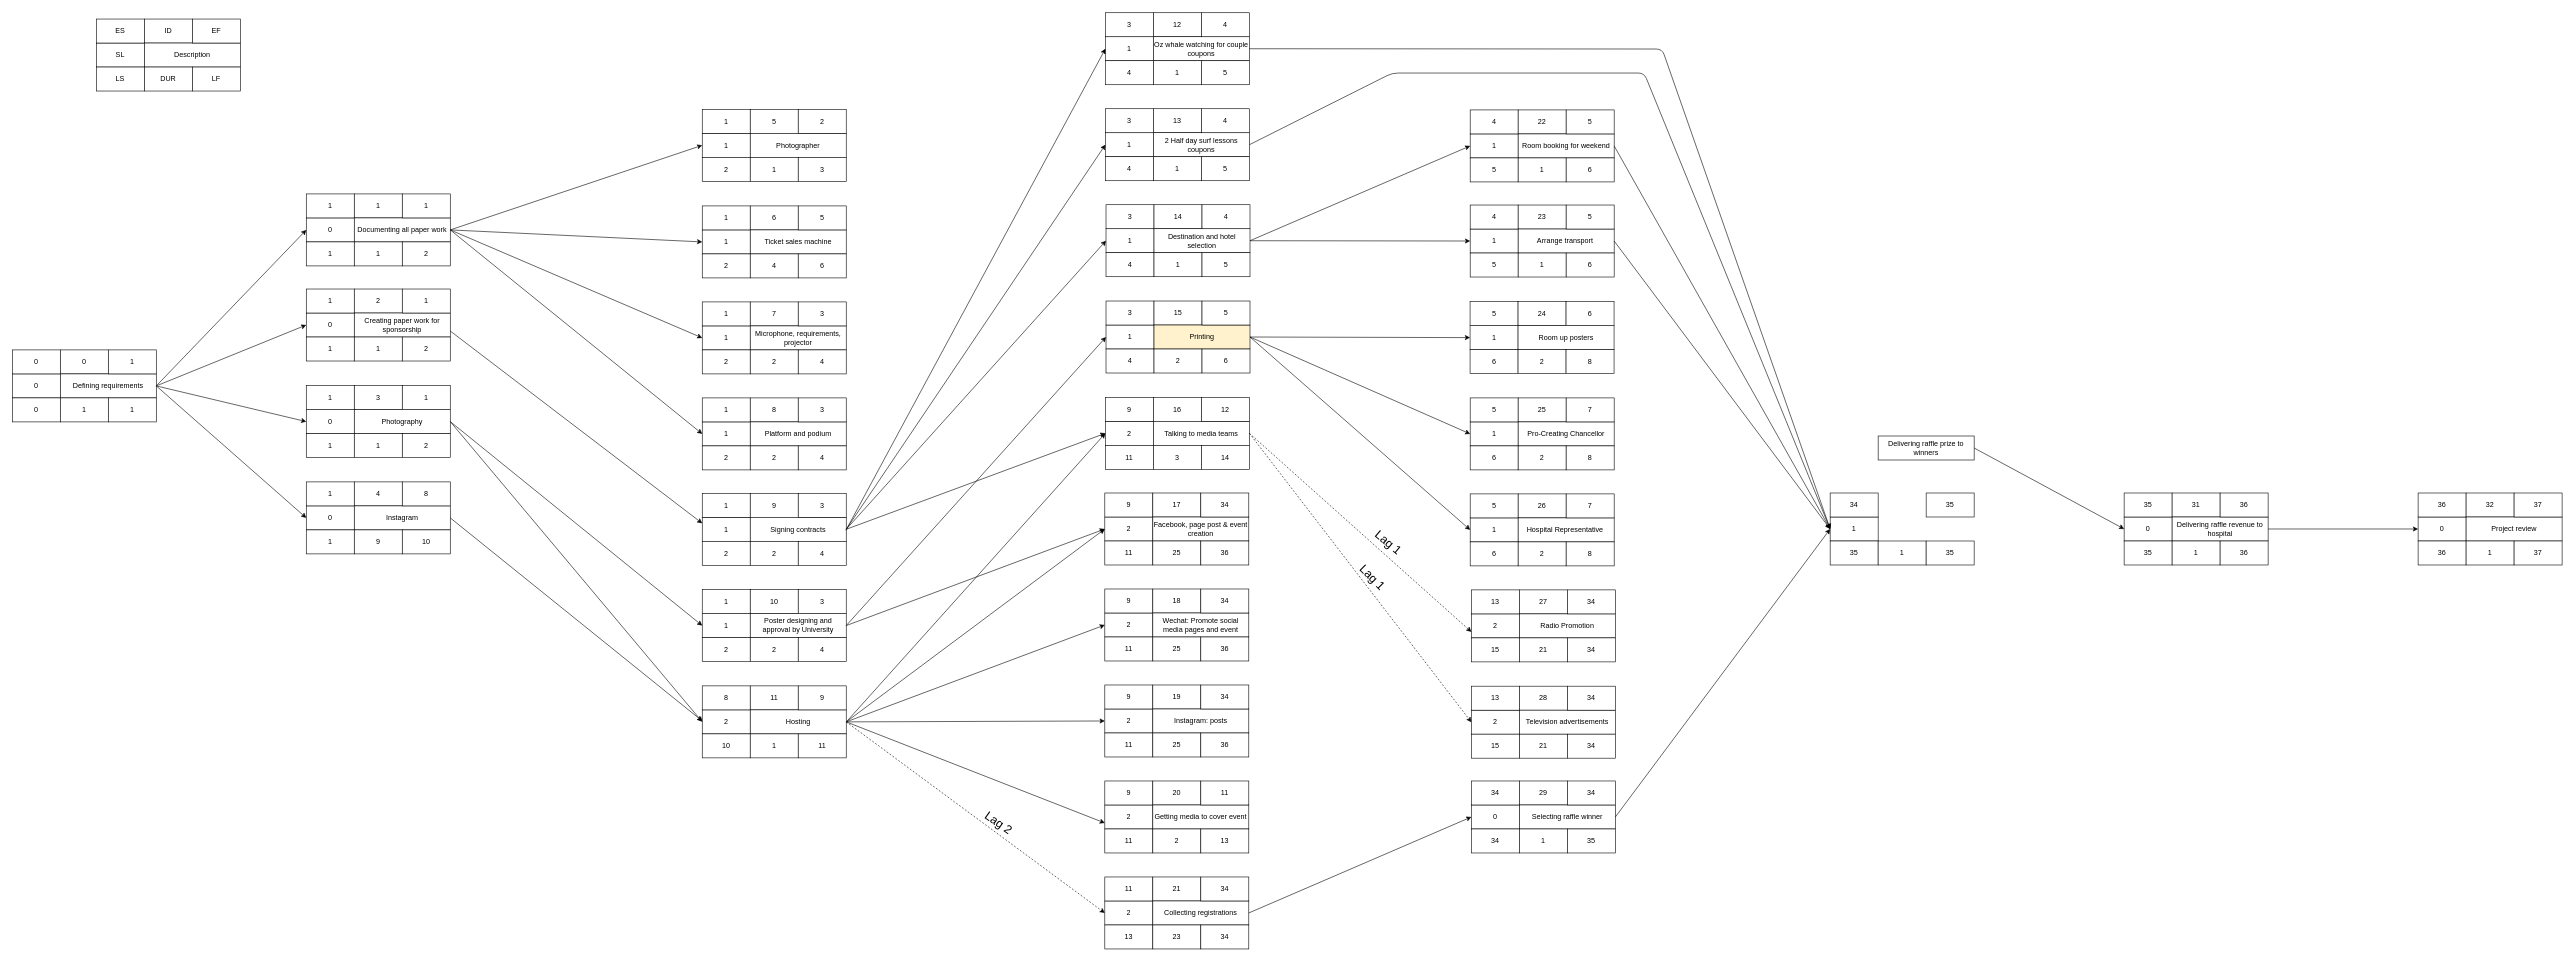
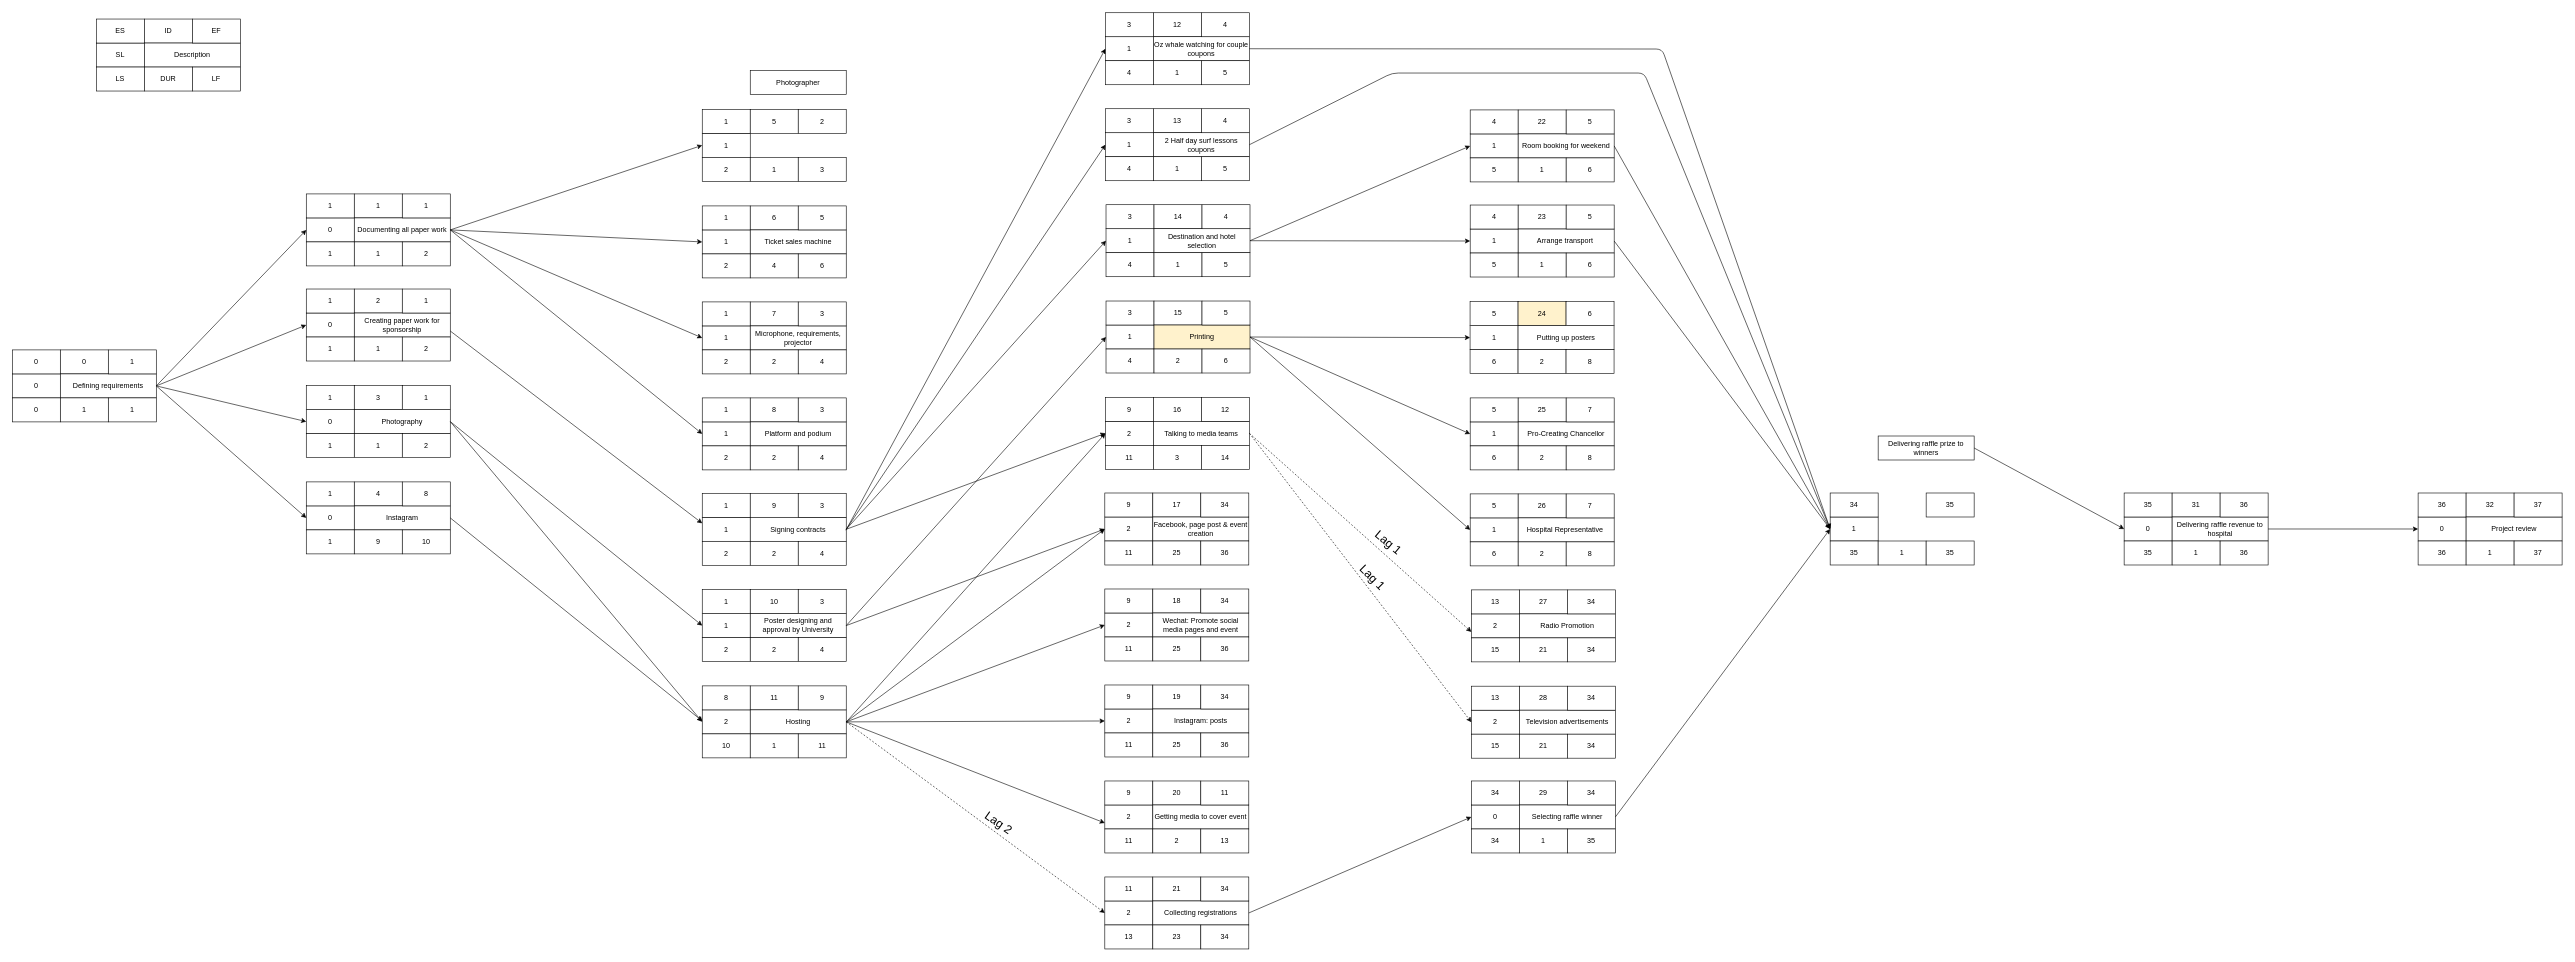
node "Photographer": moved (798, 145) -> (798, 82)
node "24": fillcolor #ffffff -> #fff2cc
node "Room up posters": label "Room up posters" -> "Putting up posters"
